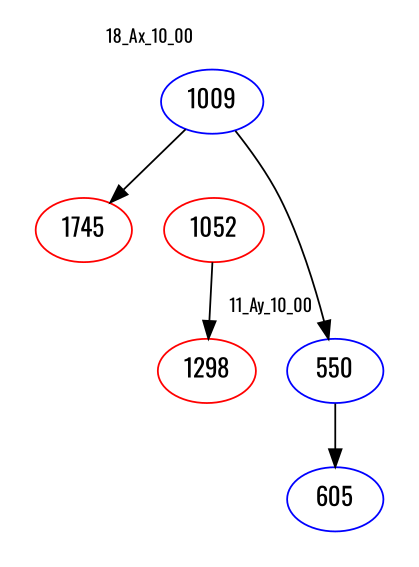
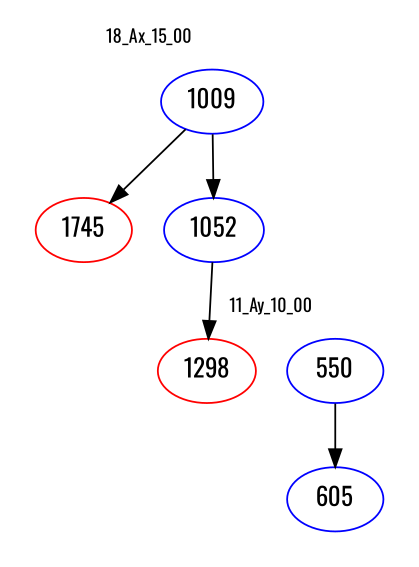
cluster "18_Ax_10_00": label "18_Ax_10_00" -> "18_Ax_15_00"
edge "1009" -> "550": now "1009" -> "1052"
node "1052": color red -> blue
